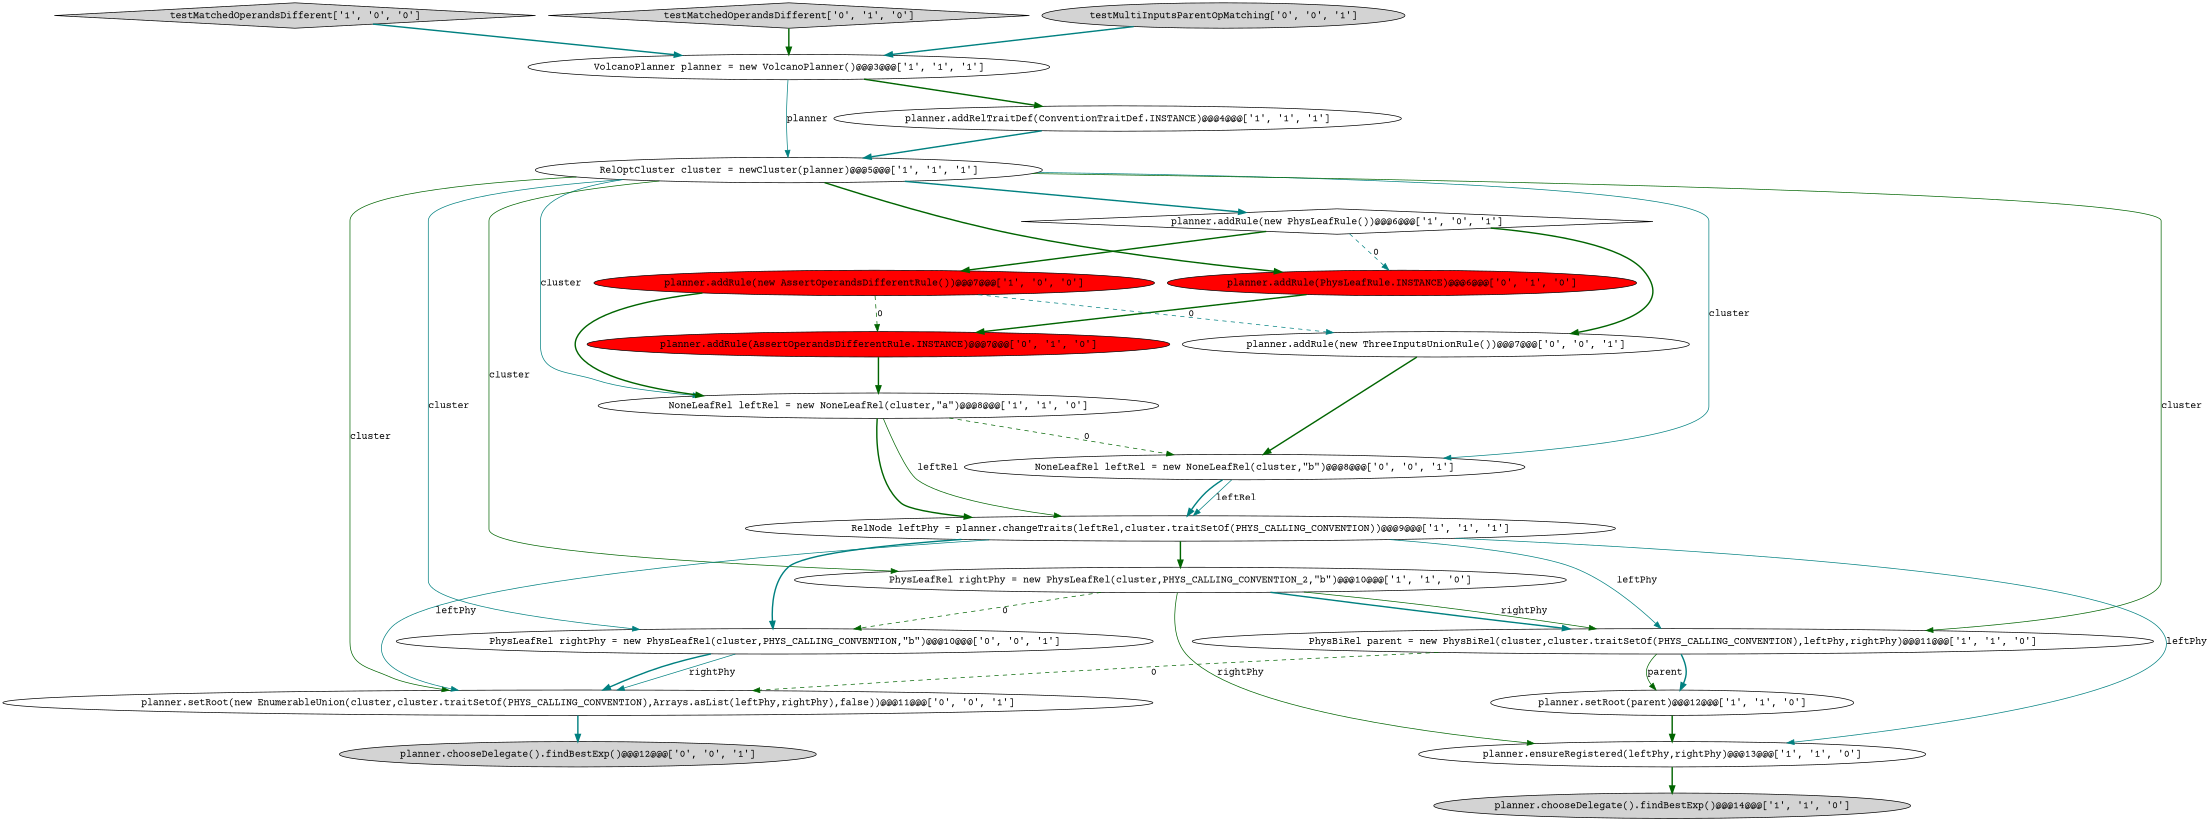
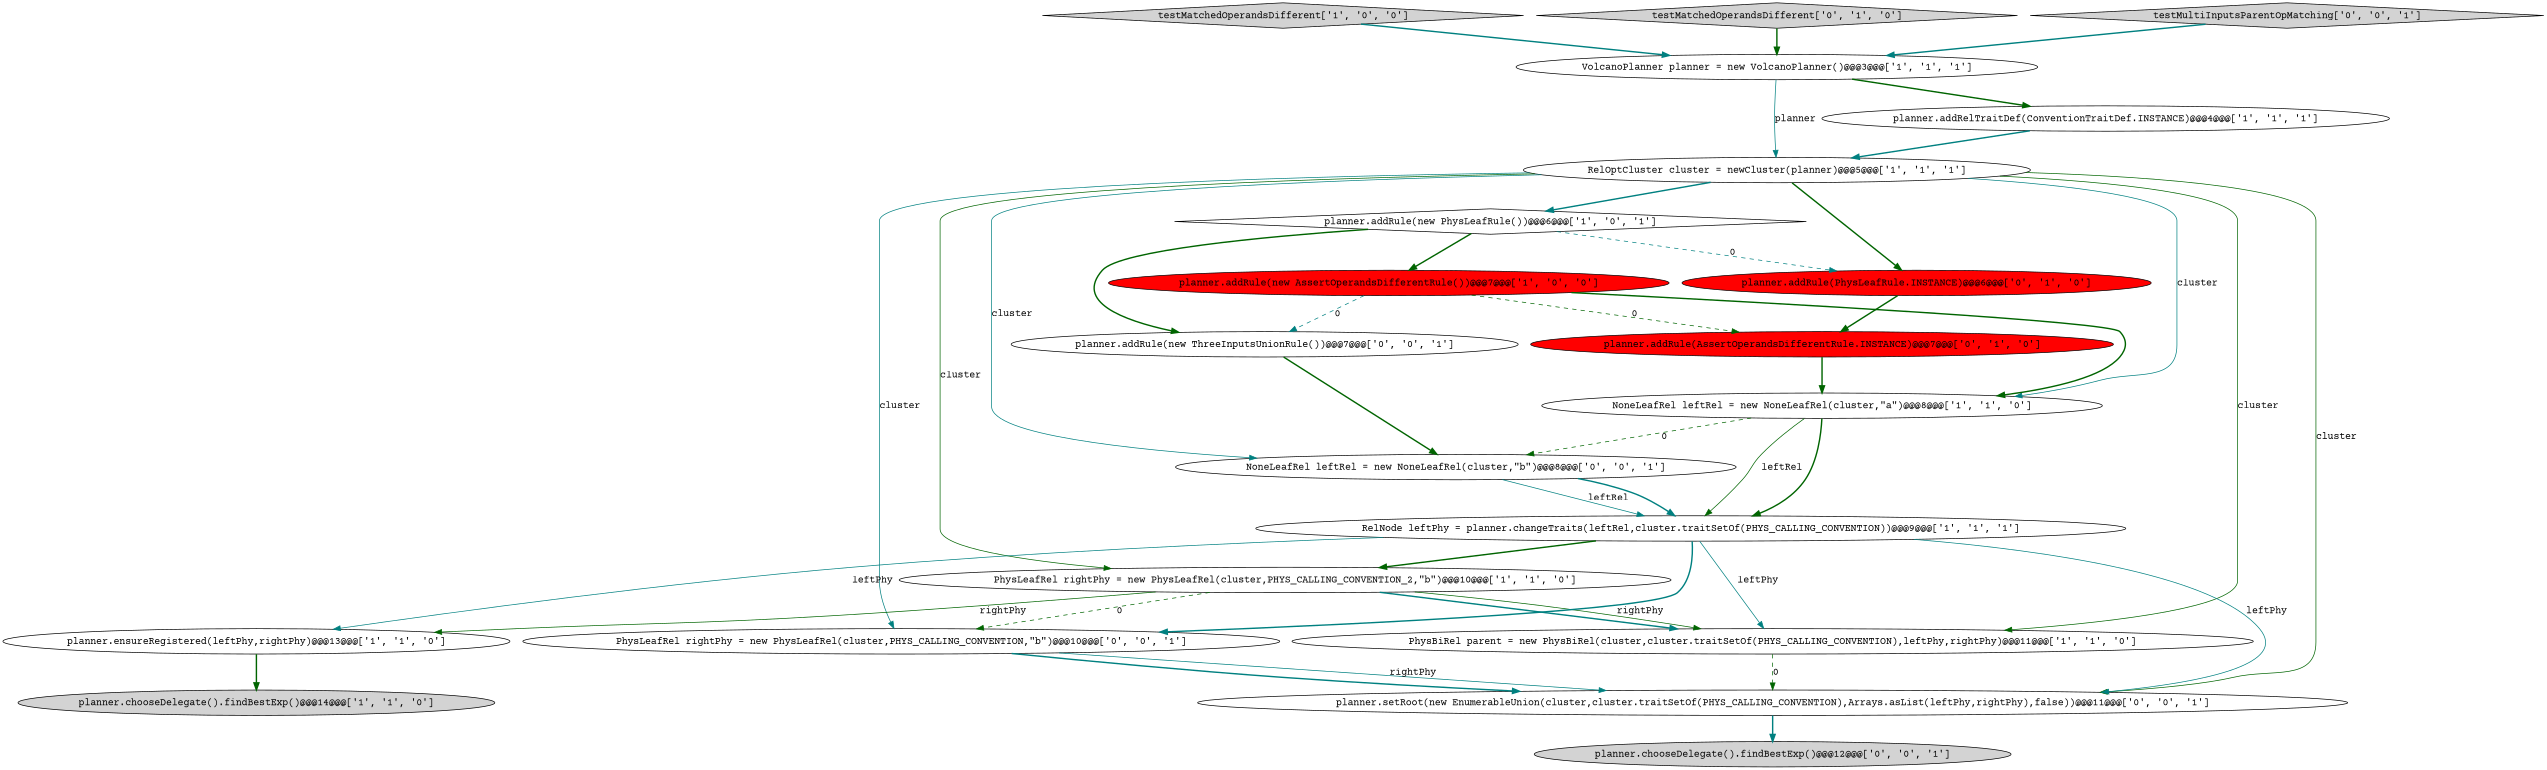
node "testMultiInputsParentOpMatching['0', '0', '1']": shape ellipse -> diamond
node "planner.setRoot(parent)@@@12@@@['1', '1', '0']": removed
